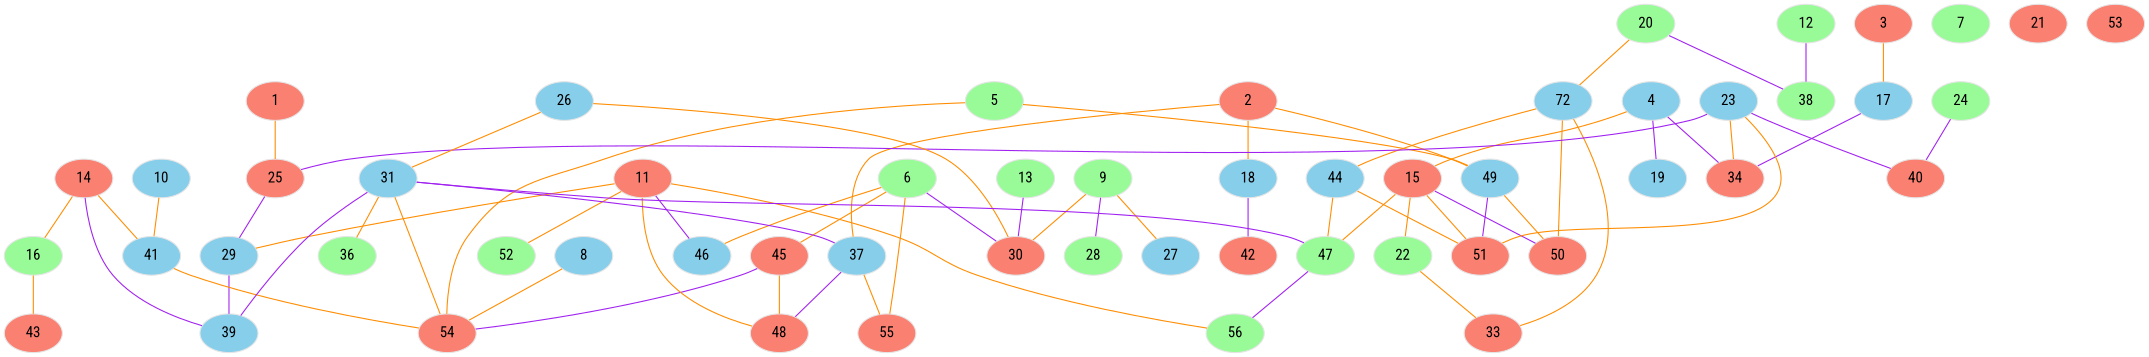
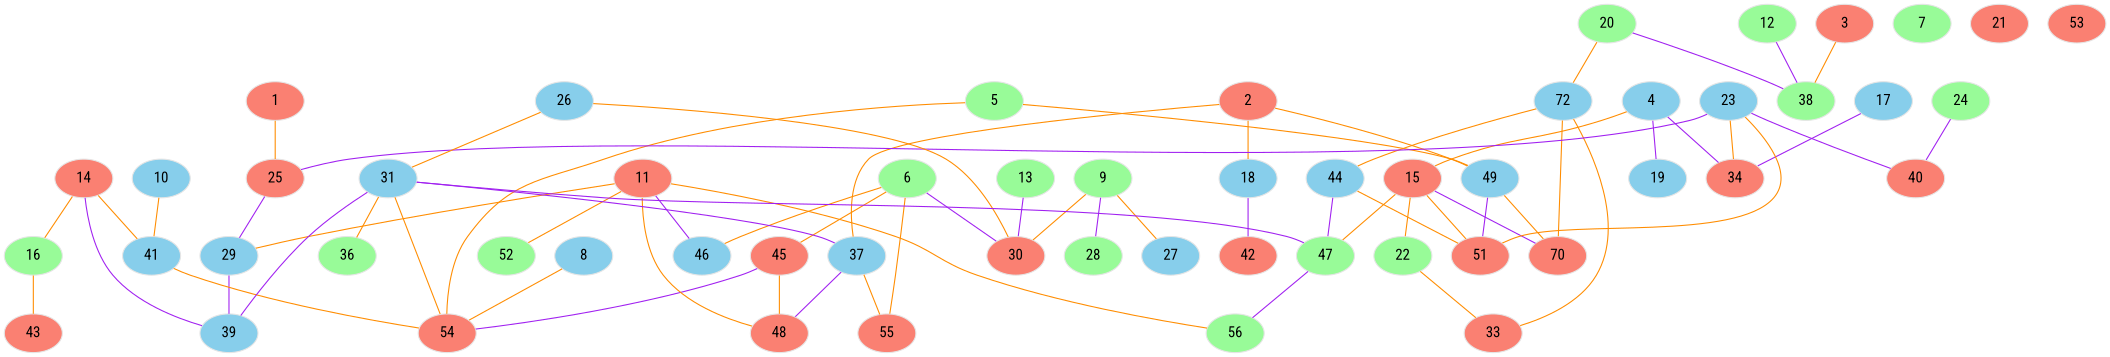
edge "3" -- "17": now "3" -- "38"
edge "44" -- "47": color darkorange -> purple
node "50": label "50" -> "70"
